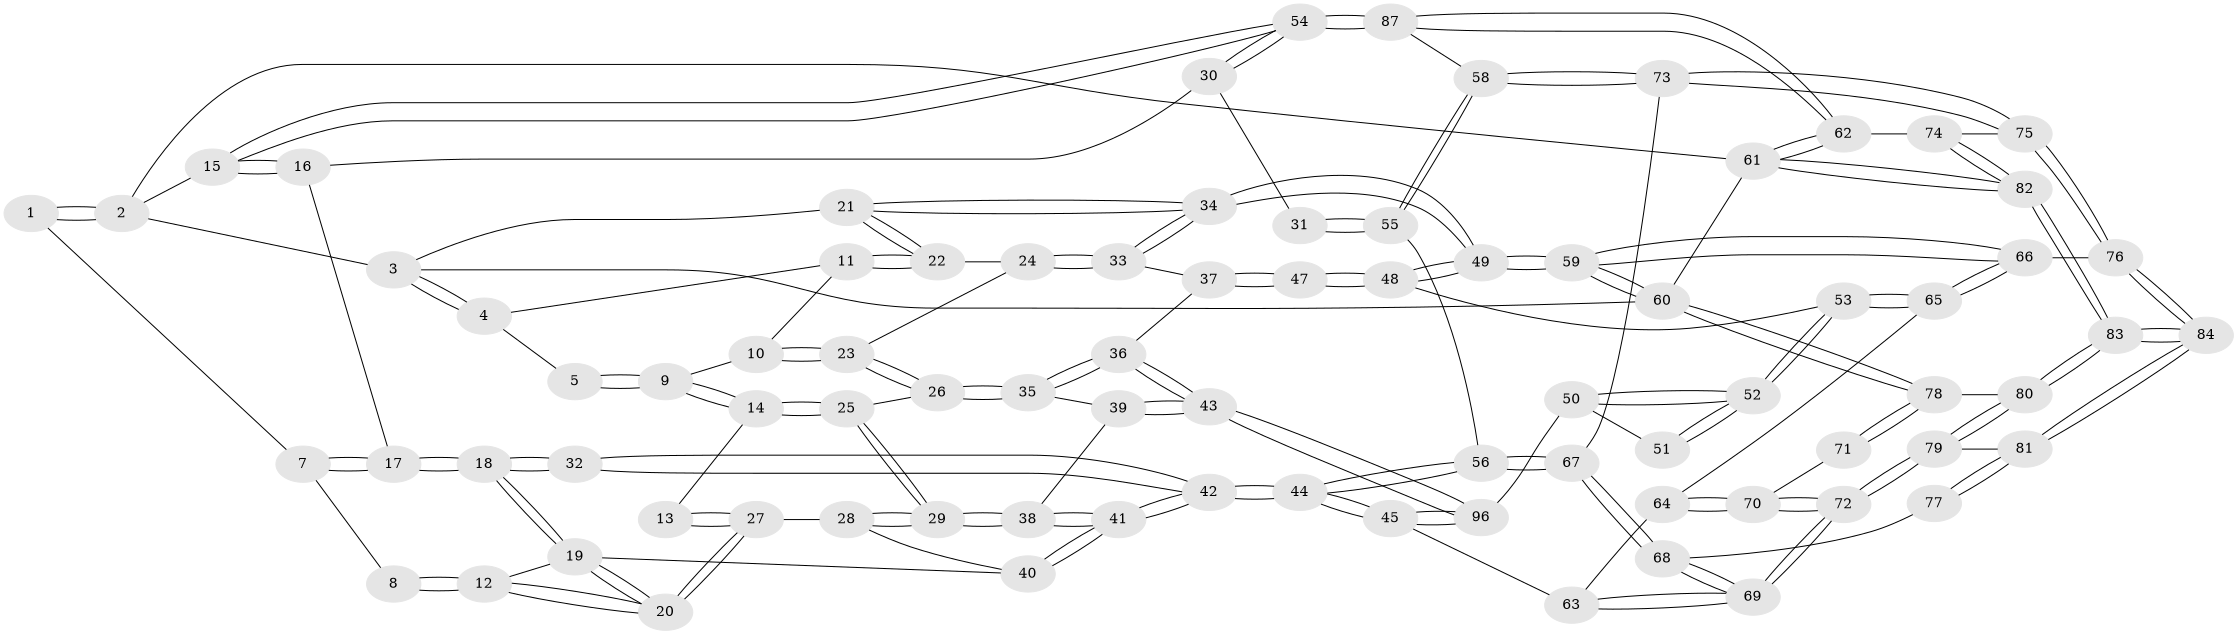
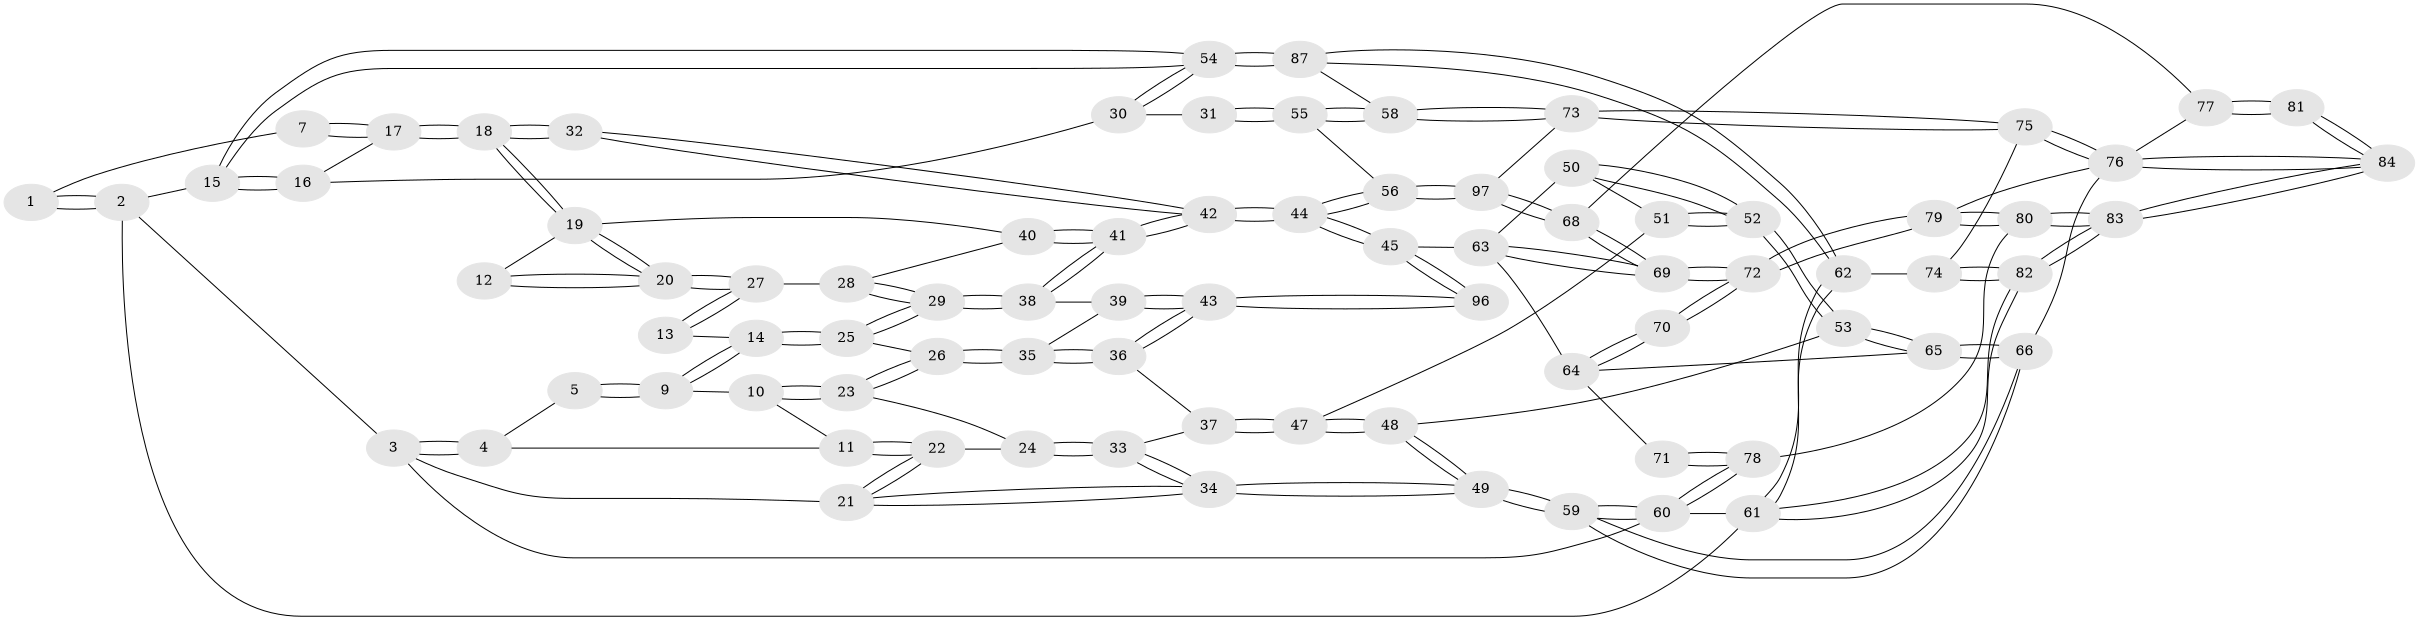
edge "77" -- "76": added
edge "51" -- "47": added
edge "50" -- "96": now "50" -- "63"
edge "79" -- "81": now "79" -- "76"
node "67": label "67" -> "97"
edge "71" -- "70": now "71" -- "64"
node "8": removed
